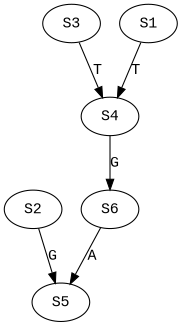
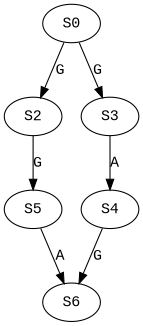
node "S0": added
node "S1": removed
edge "S3" -> "S4": label "T" -> "A"
edge "S6" -> "S5": reversed
